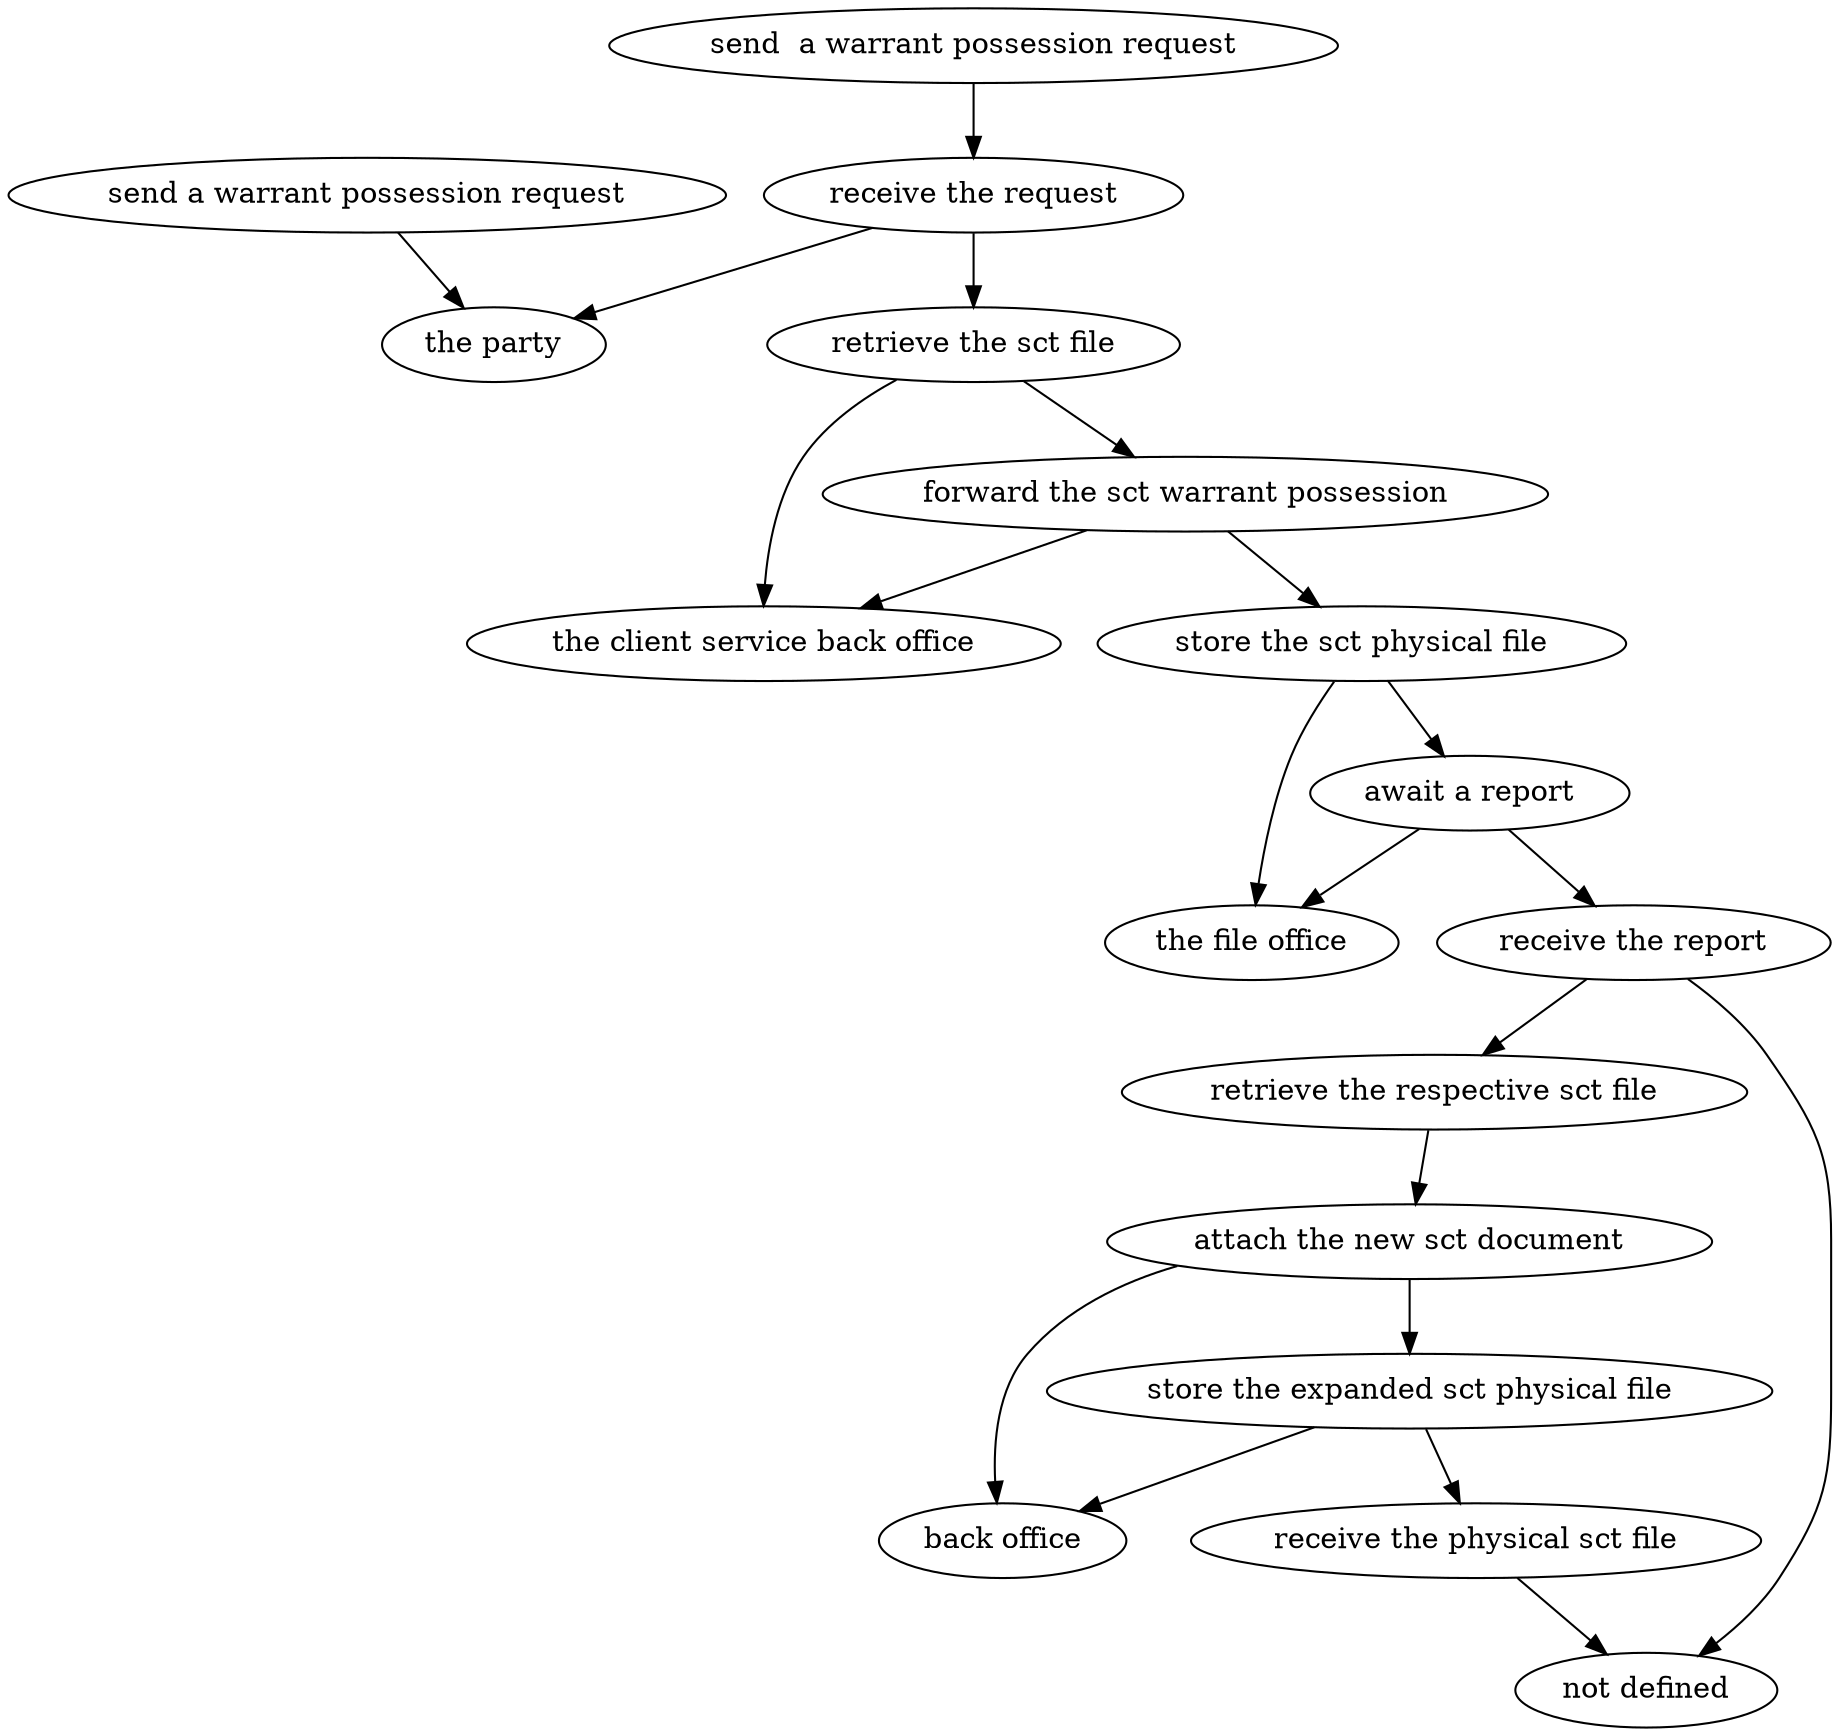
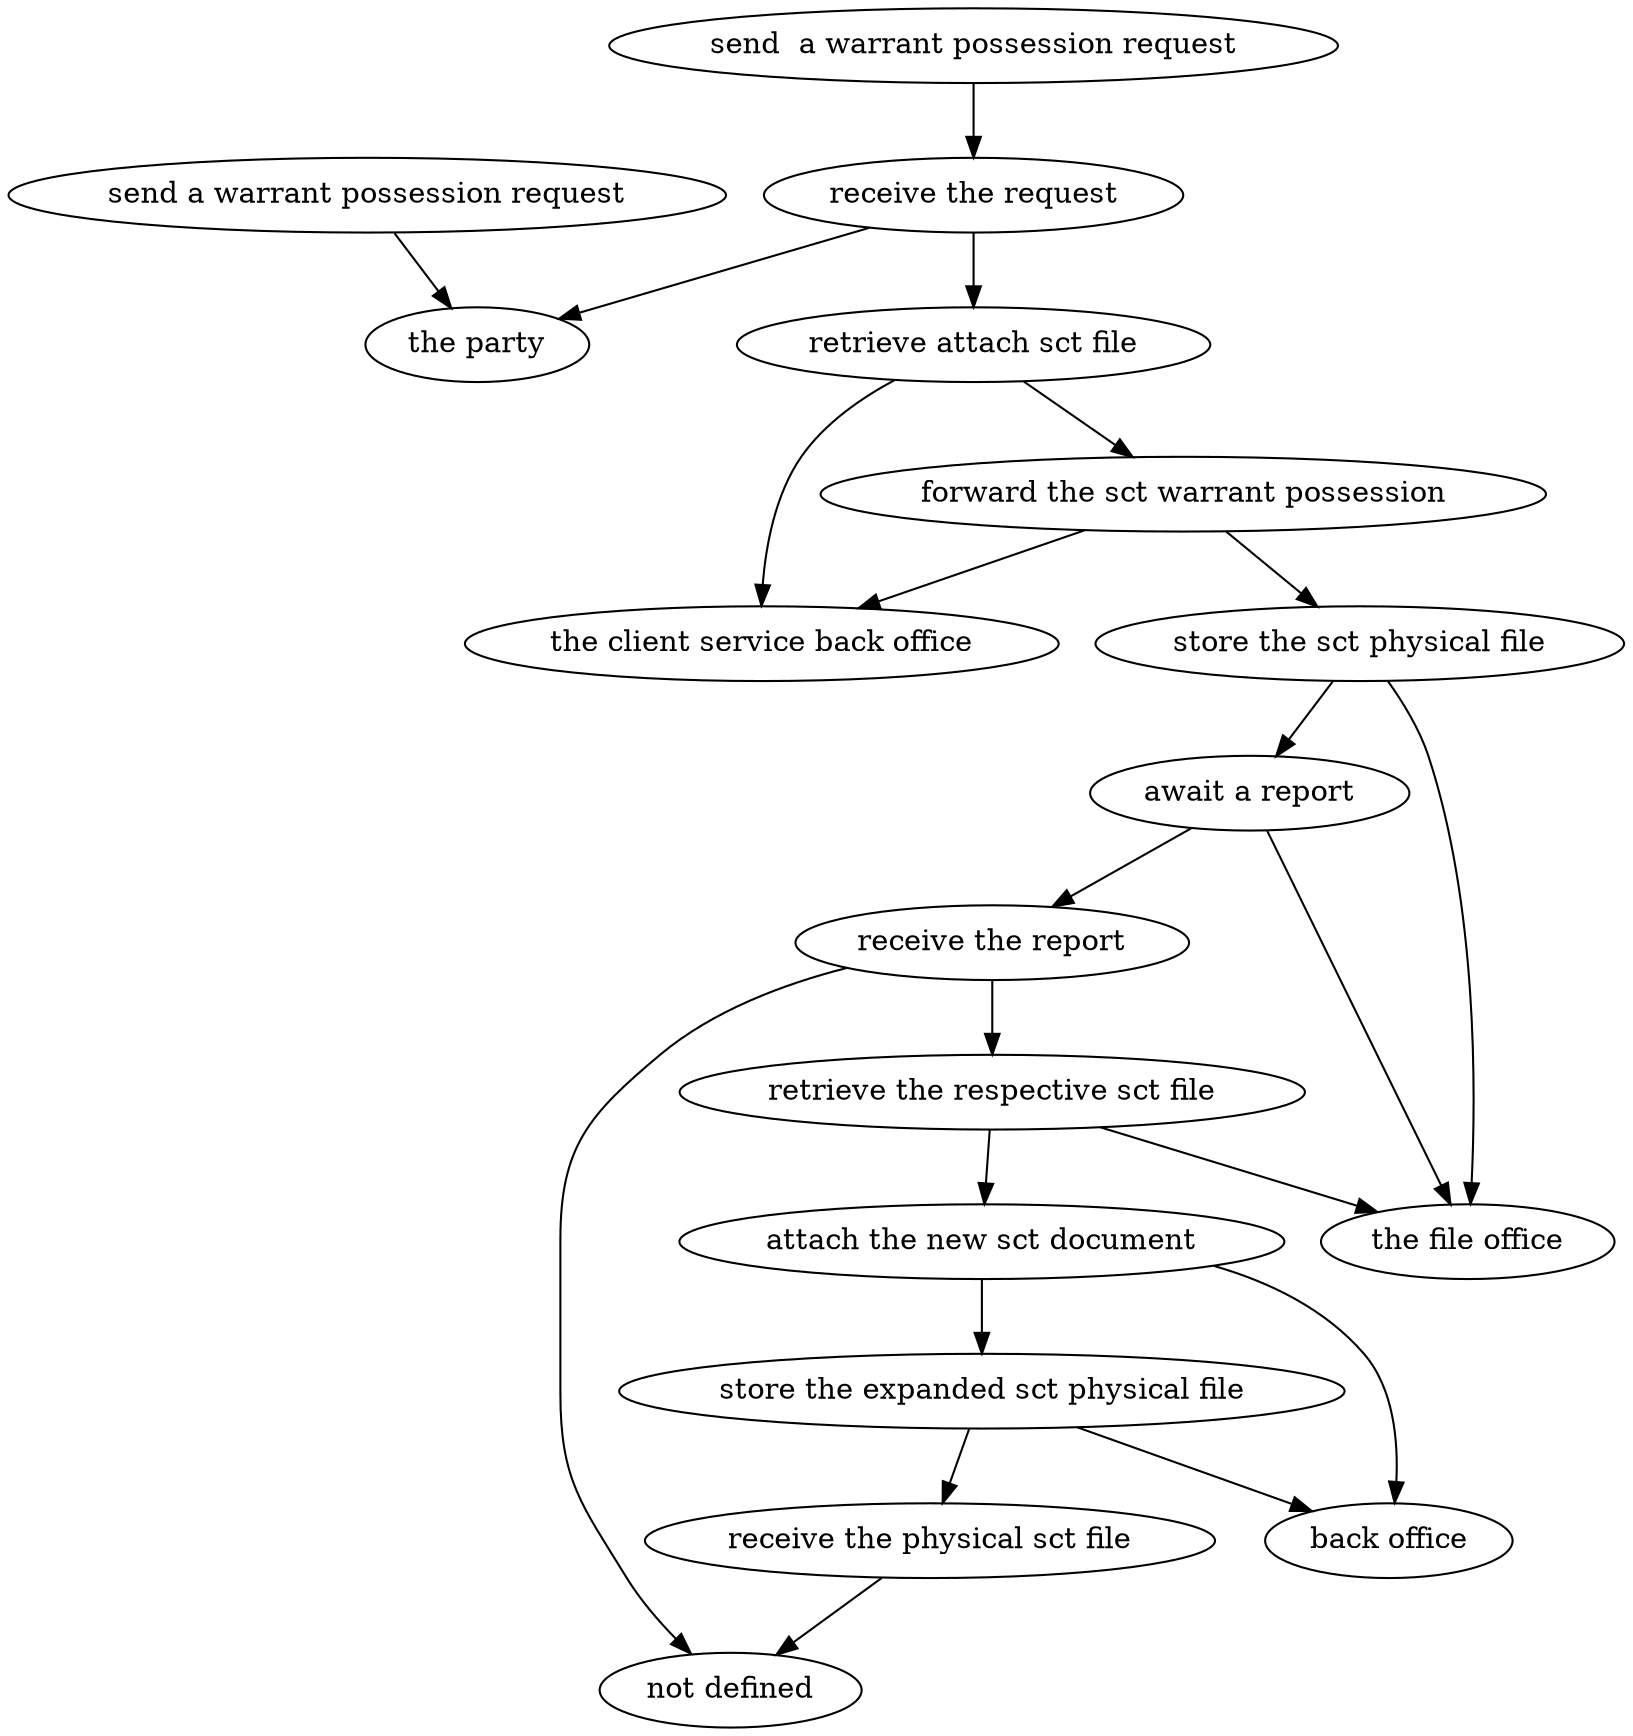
node "retrieve the sct file": label "retrieve the sct file" -> "retrieve attach sct file"
edge "retrieve the respective sct file" -> "the file office": added
